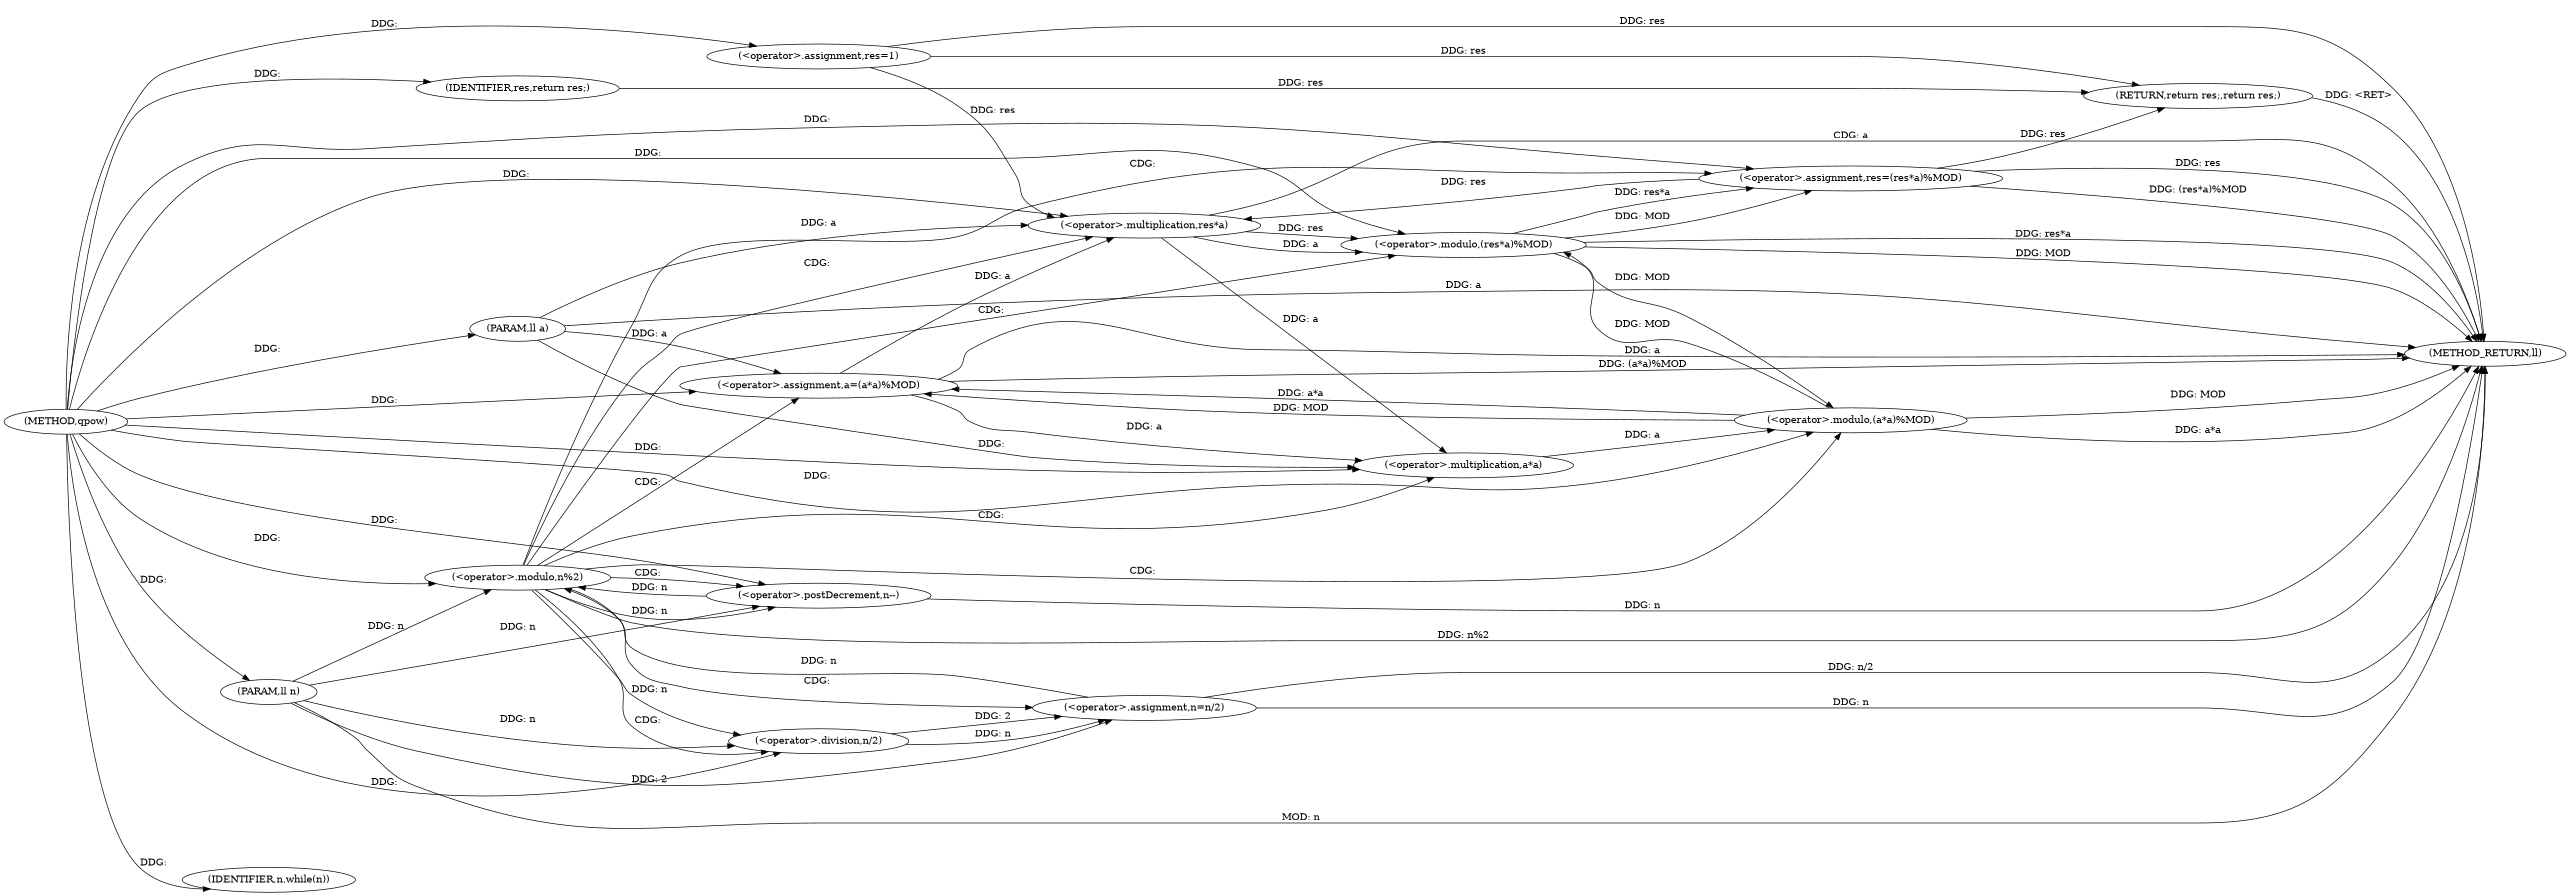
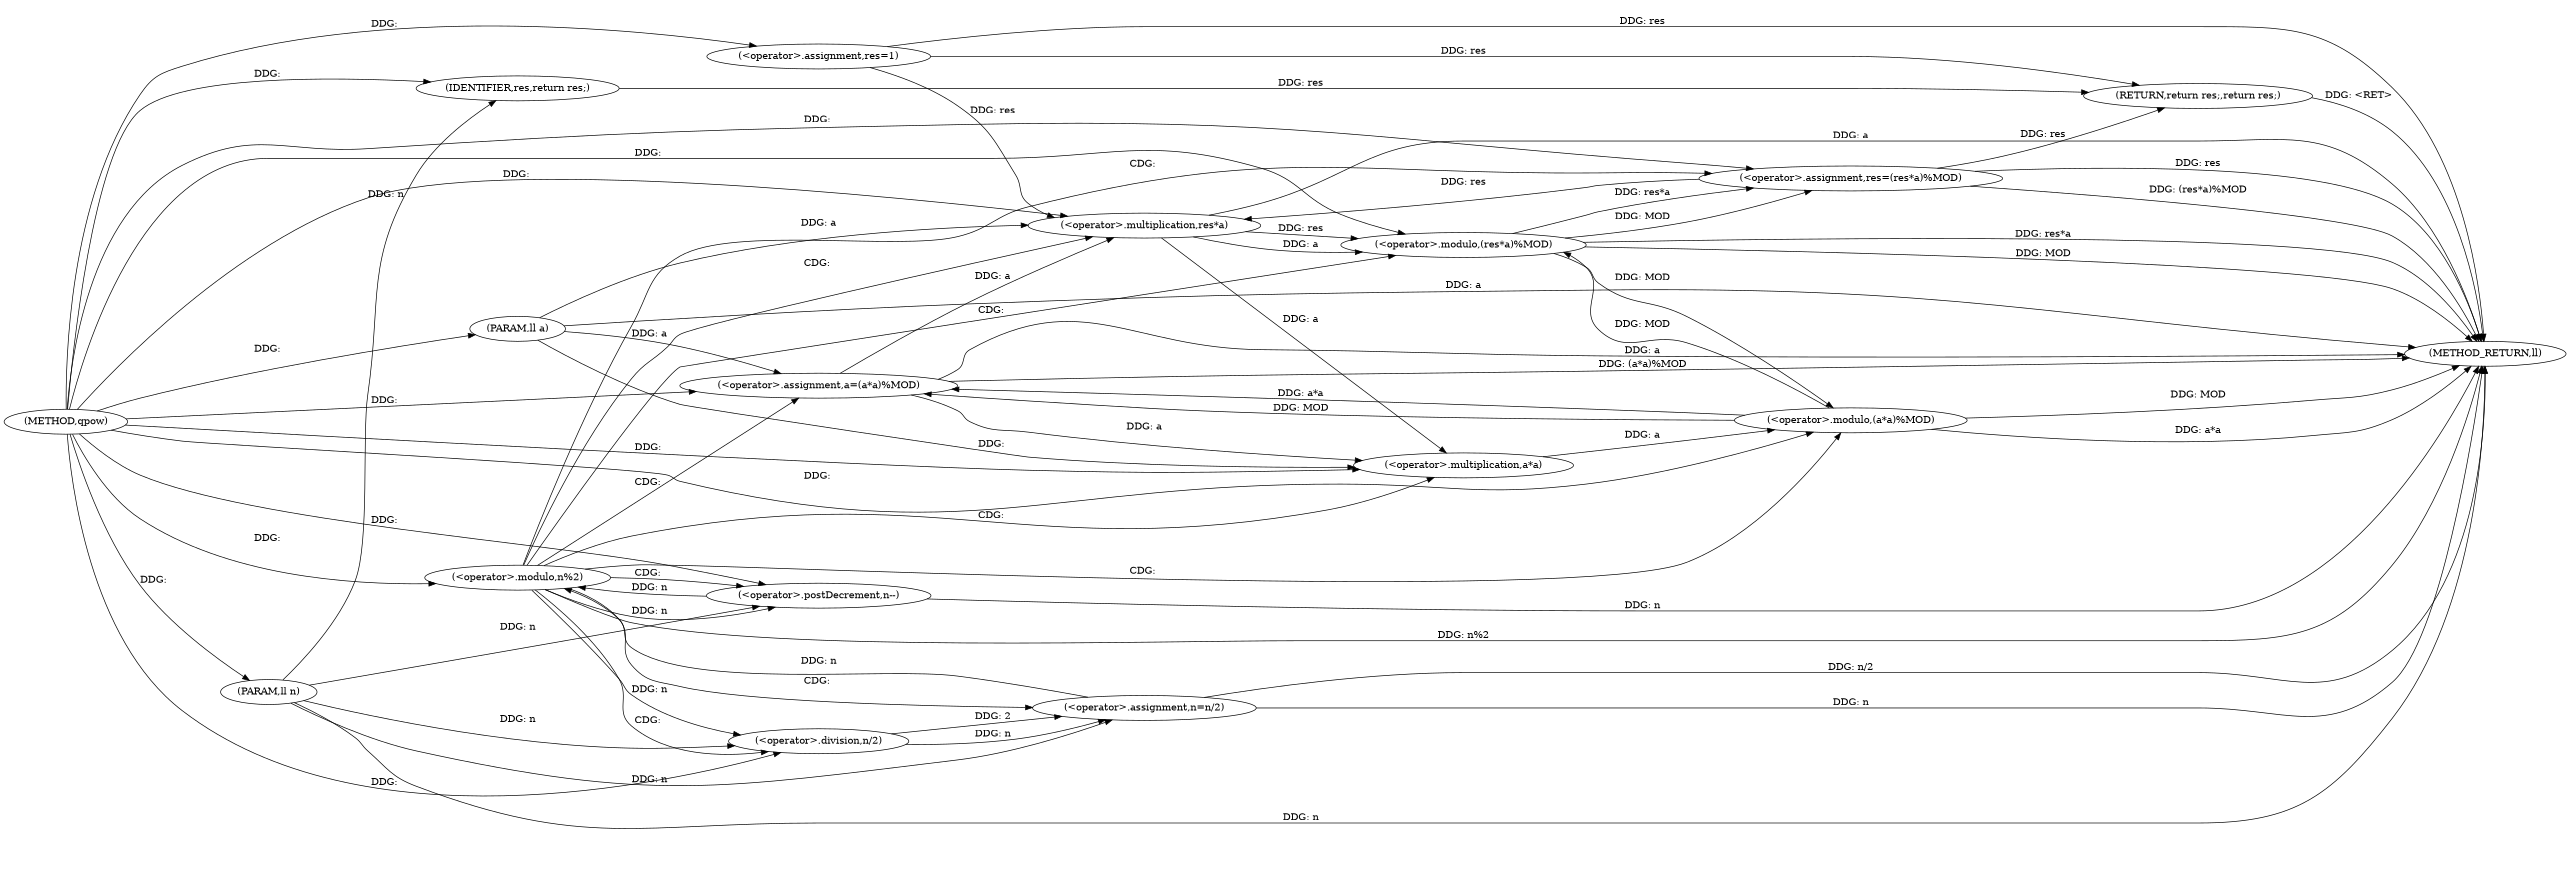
edge "(<operator>.multiplication,res*a)" -> "(METHOD_RETURN,ll)": label "CDG: a" -> "DDG: a"
edge "(PARAM,ll n)" -> "(<operator>.modulo,n%2)": now "(PARAM,ll n)" -> "(IDENTIFIER,res,return res;)"
edge "(PARAM,ll n)" -> "(<operator>.assignment,n=n/2)": label "DDG: 2" -> "DDG: n"
edge "(PARAM,ll n)" -> "(METHOD_RETURN,ll)": label "MOD: n" -> "DDG: n"
node "(IDENTIFIER,n,while(n))": removed
